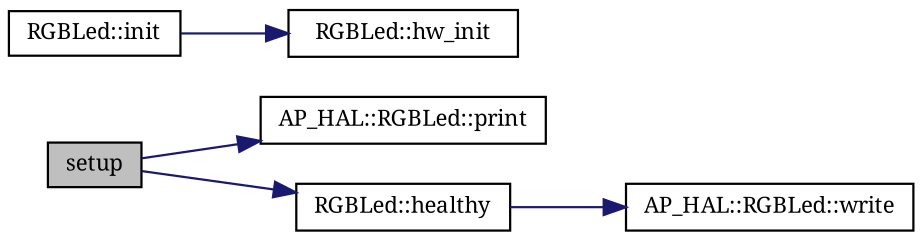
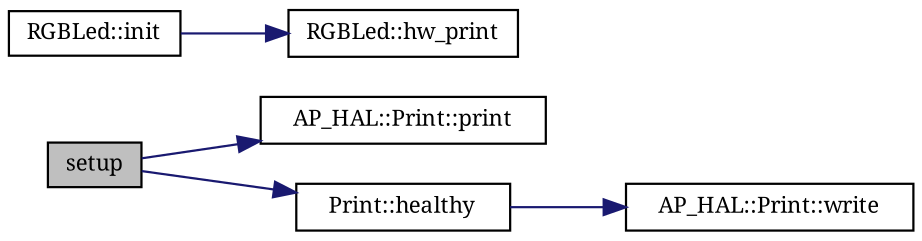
node "RGBLed::hw_init": label "RGBLed::hw_init" -> "RGBLed::hw_print"
node "AP_HAL::RGBLed::print": label "AP_HAL::RGBLed::print" -> "AP_HAL::Print::print"
node "RGBLed::healthy": label "RGBLed::healthy" -> "Print::healthy"
node "AP_HAL::RGBLed::write": label "AP_HAL::RGBLed::write" -> "AP_HAL::Print::write"
